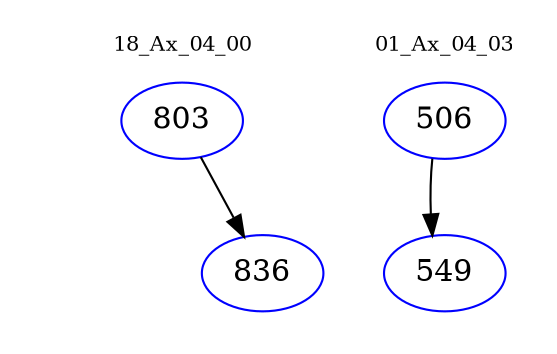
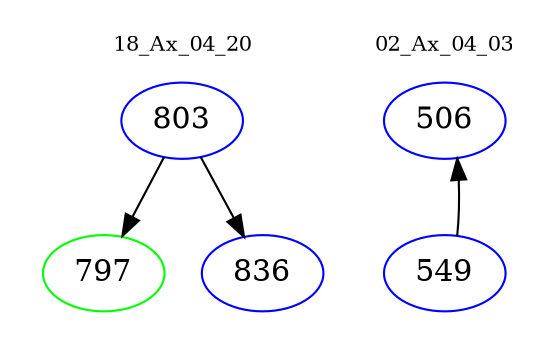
cluster "18_Ax_04_00": label "18_Ax_04_00" -> "18_Ax_04_20"
cluster "01_Ax_04_03": label "01_Ax_04_03" -> "02_Ax_04_03"
edge "506" -> "549": reversed
node "797": added
